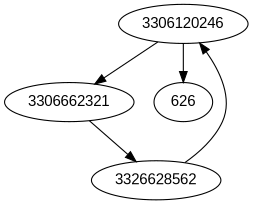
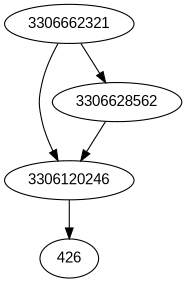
edge "3306120246" -> "3306662321": reversed
node "626": label "626" -> "426"
node "3326628562": label "3326628562" -> "3306628562"
